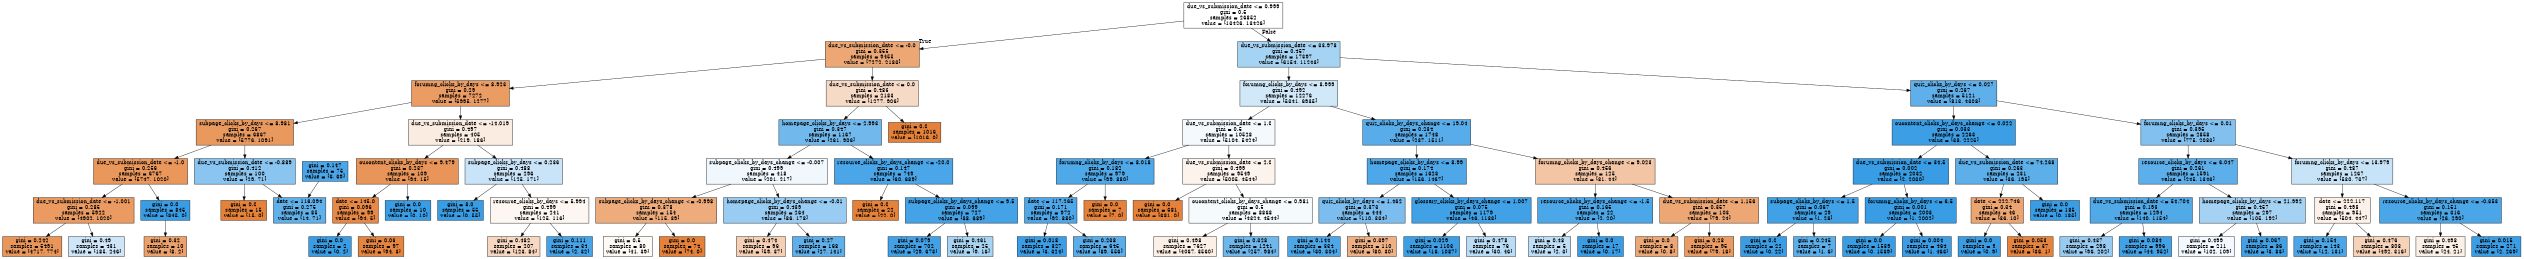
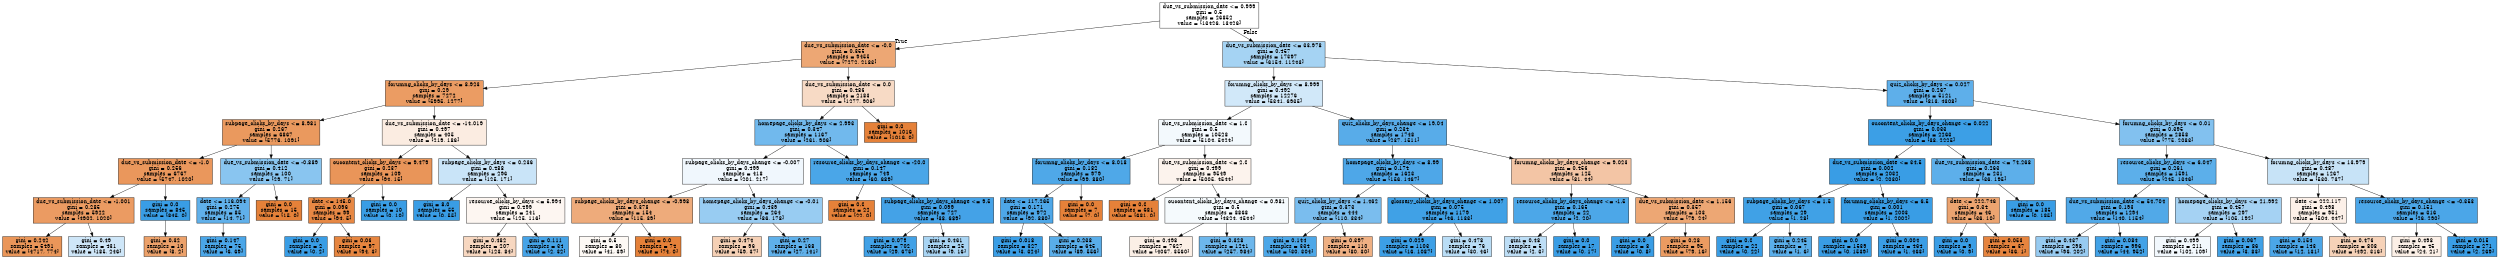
edge "gini = 0.147 samples = 75 value = [6, 69]" -> "date <= 116.094 gini = 0.275 samples = 85 value = [14, 71]": reversed
node "gini = 0.0 samples = 8 value = [0, 8]": fillcolor #e58139b2 -> #399de5ff
